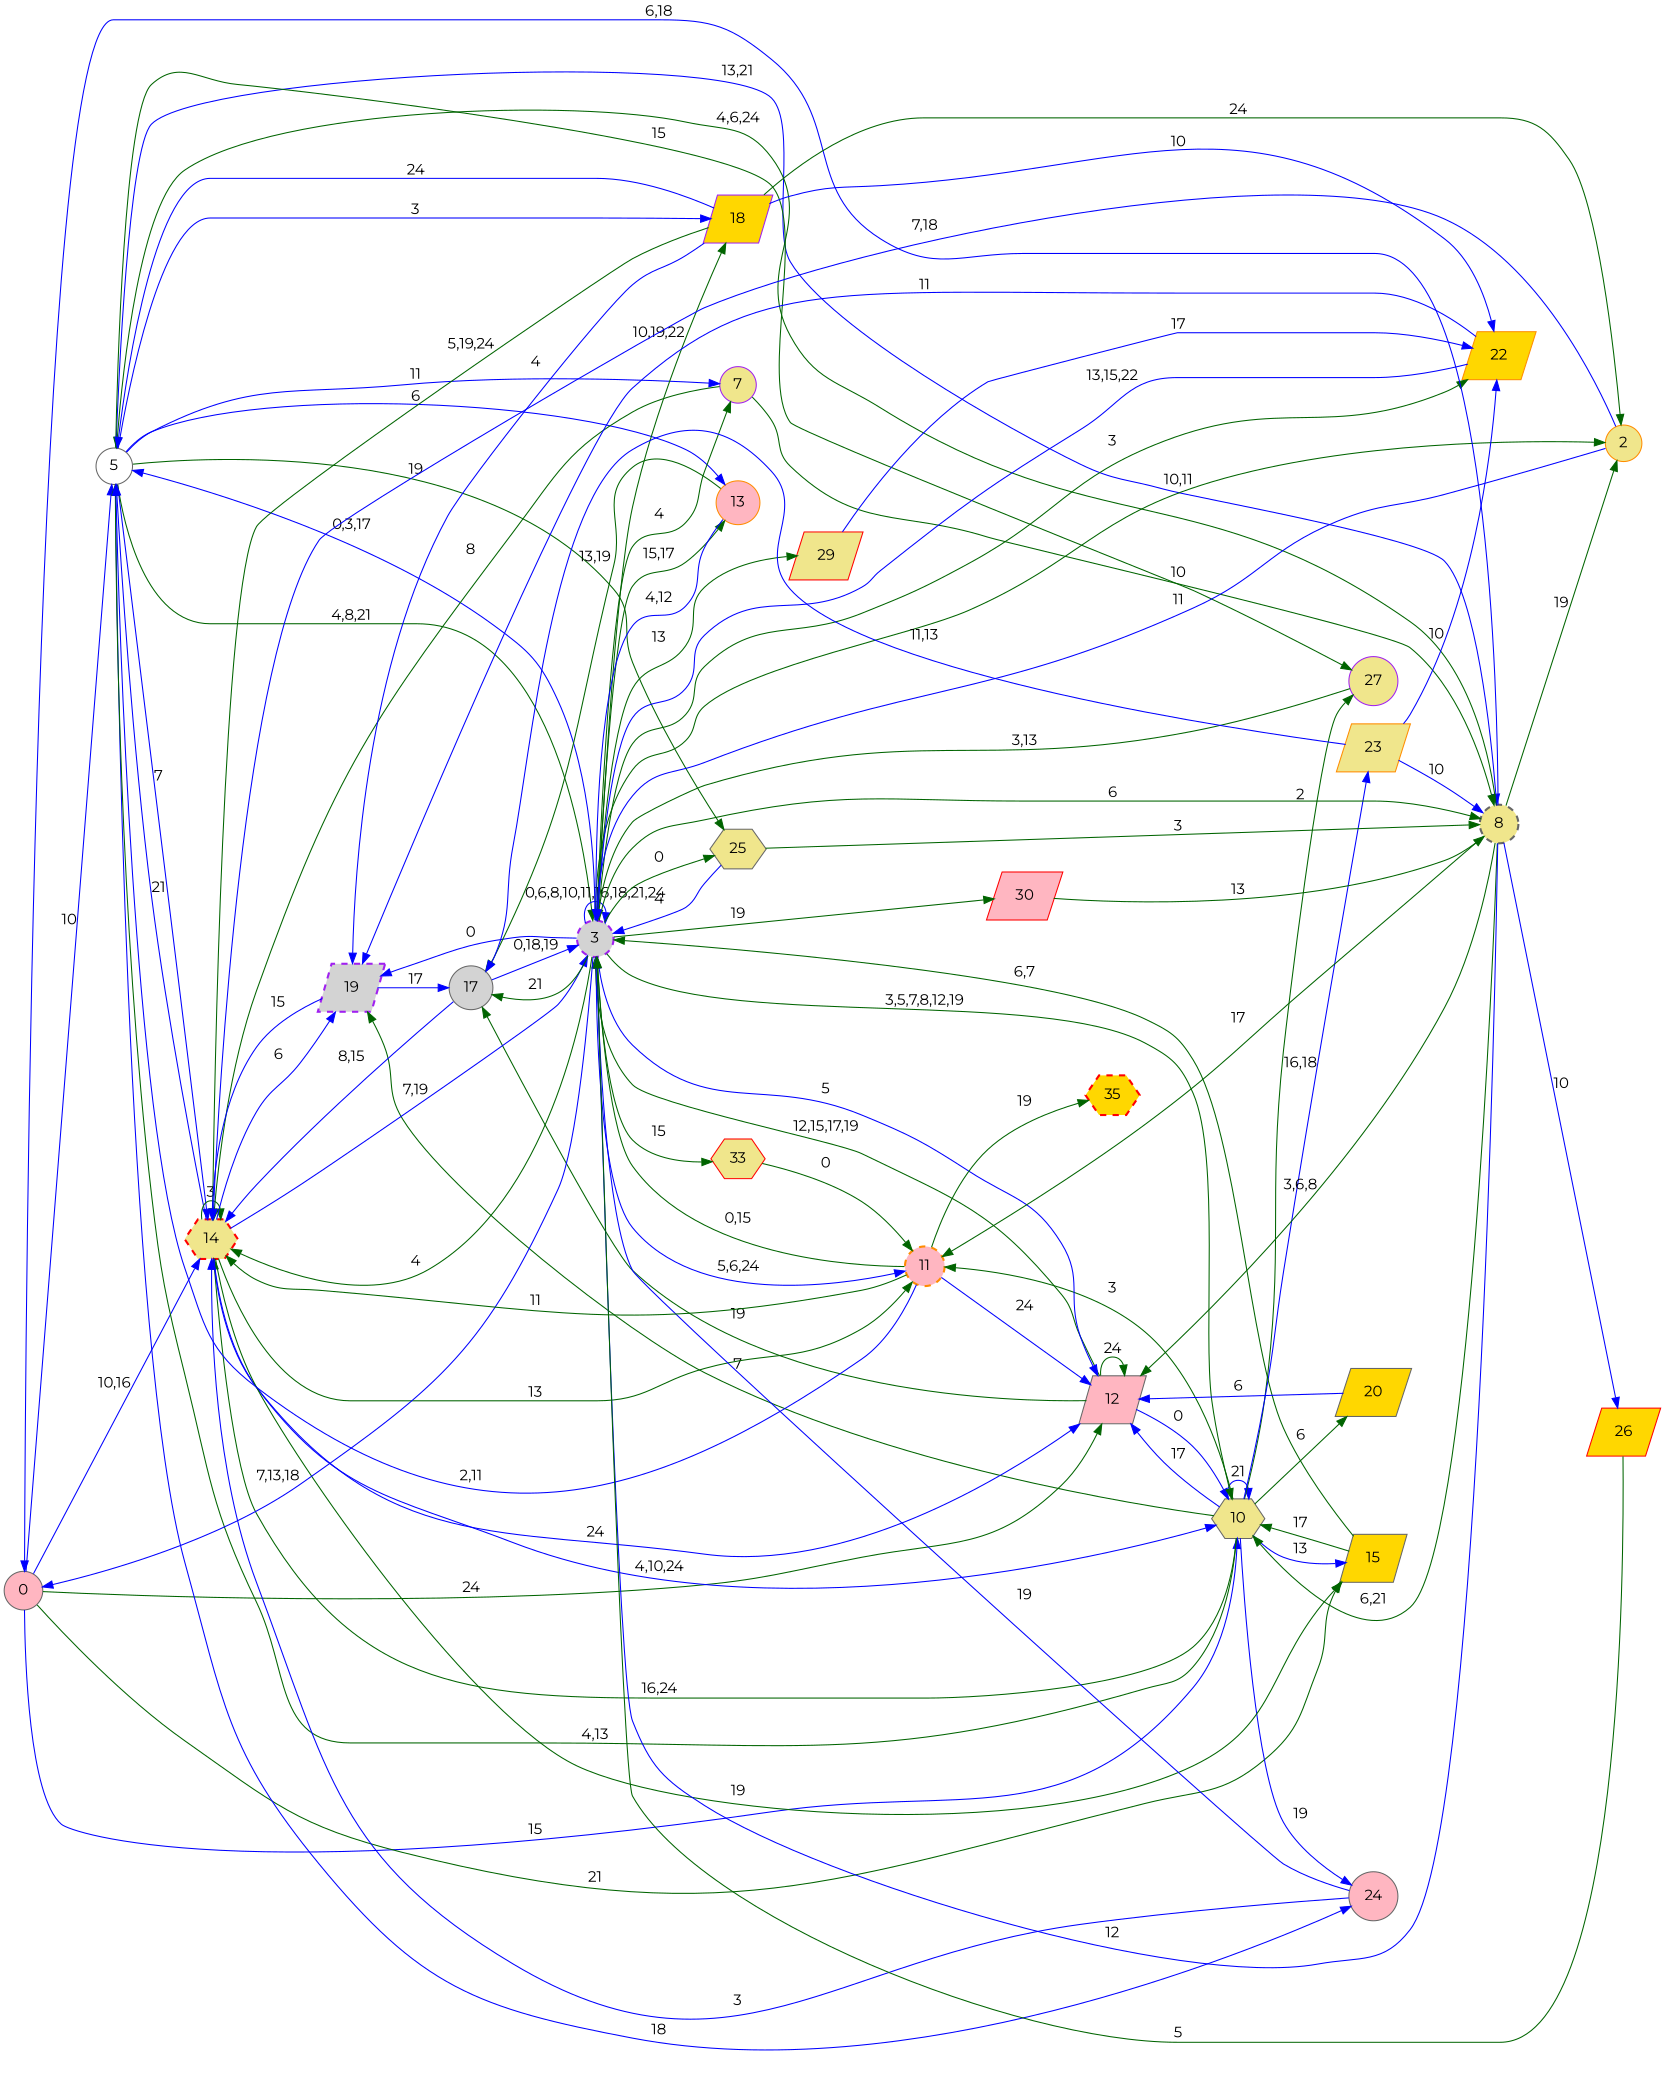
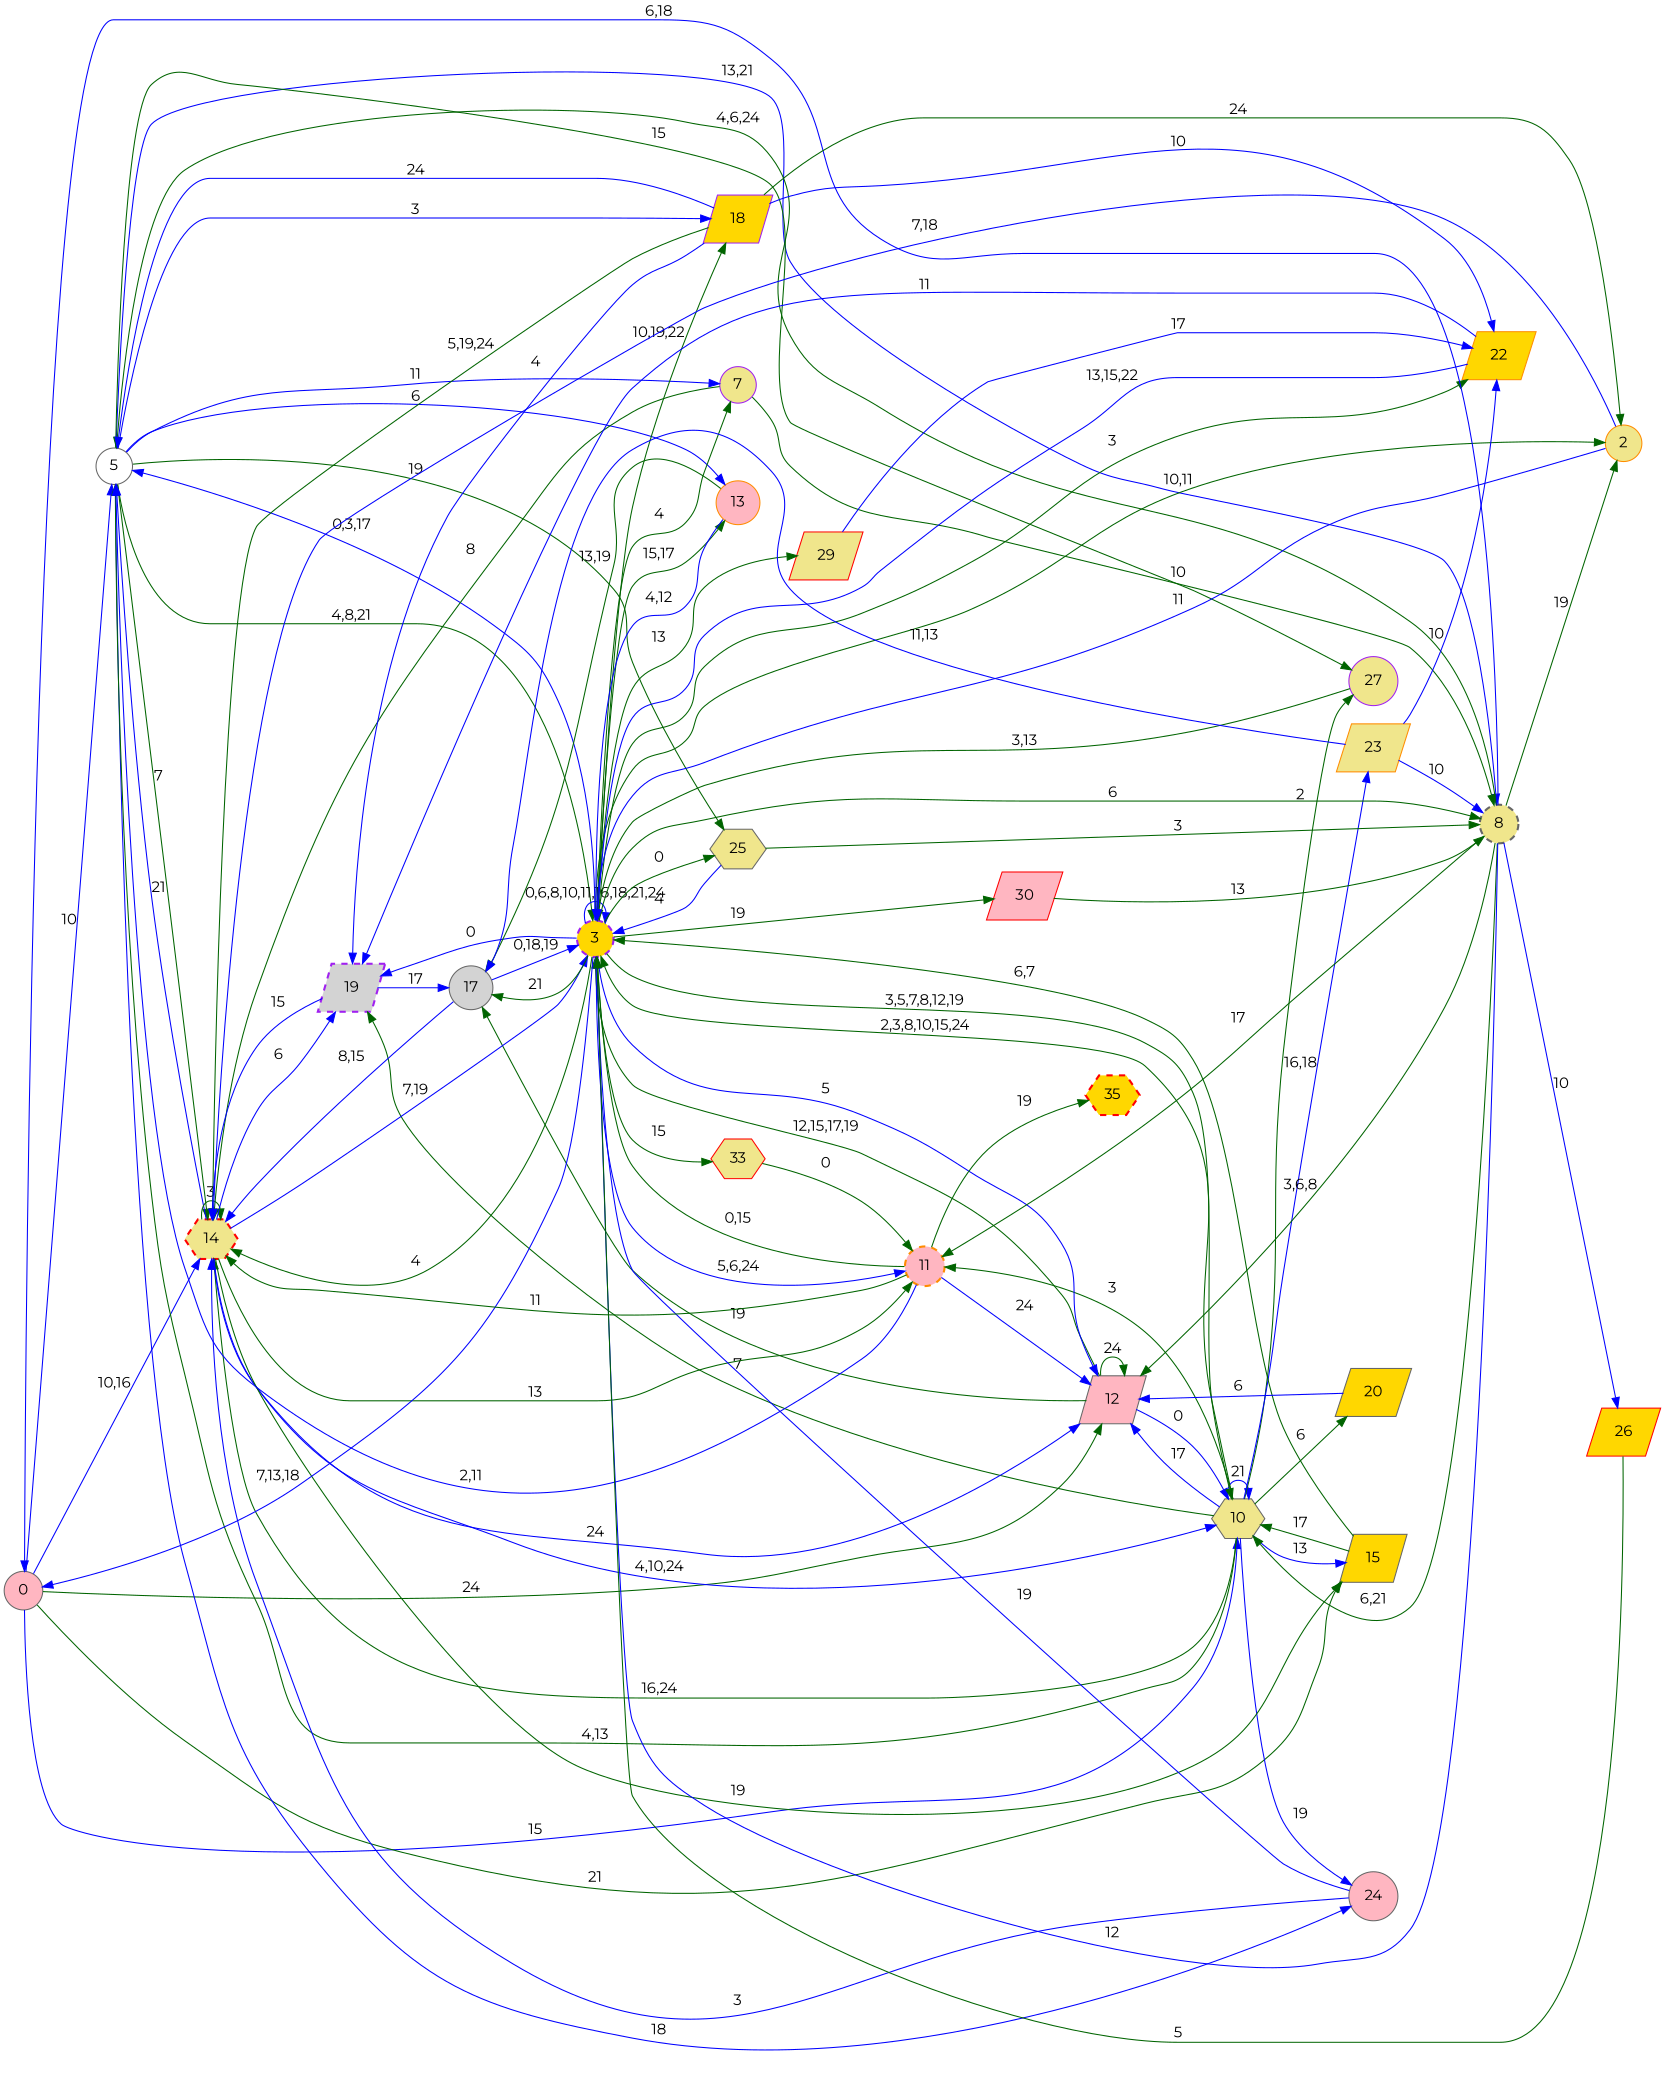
edge "5" -> "14": color blue -> darkgreen
node "3": fillcolor lightgrey -> gold
edge "10" -> "3": added, label "2,3,8,10,15,24"
